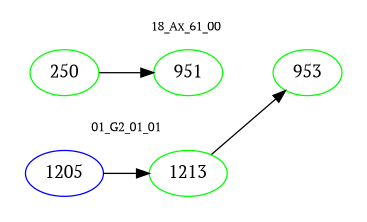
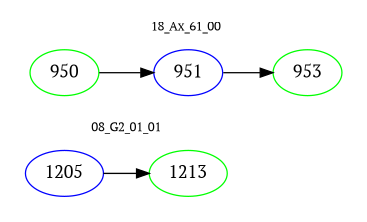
node "250": label "250" -> "950"
node "951": color green -> blue
edge "1213" -> "953": now "951" -> "953"
cluster "01_G2_01_01": label "01_G2_01_01" -> "08_G2_01_01"
